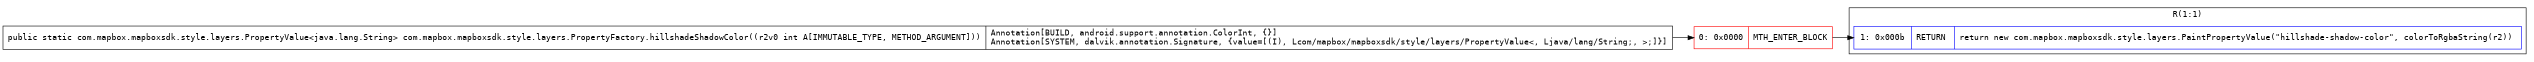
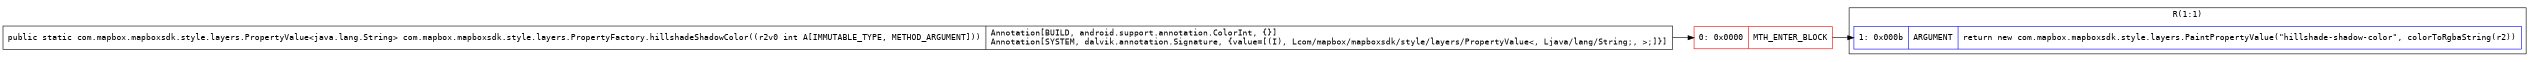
node "1: 0x000b": text "RETURN" -> "ARGUMENT"
